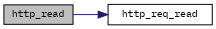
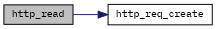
node "http_req_read": label "http_req_read" -> "http_req_create"
